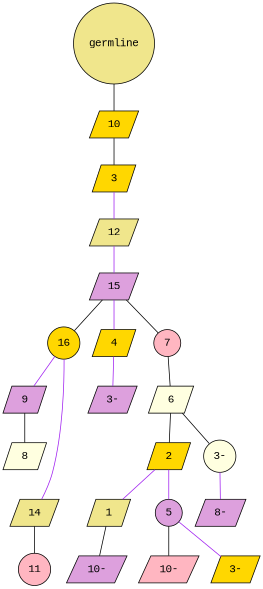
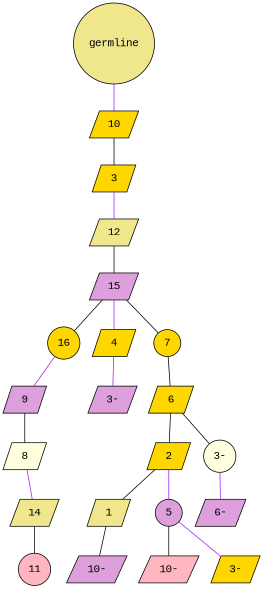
edge "germline" -- "10": color black -> purple
edge "12" -- "15": color purple -> black
node "7": fillcolor lightpink -> gold
node "6": fillcolor lightyellow -> gold
edge "16" -- "14": now "8" -- "14"
edge "2" -- "1": color purple -> black
node "8-": label "8-" -> "6-"
